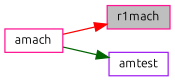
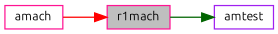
edge "amach" -> "amtest": now "r1mach" -> "amtest"
